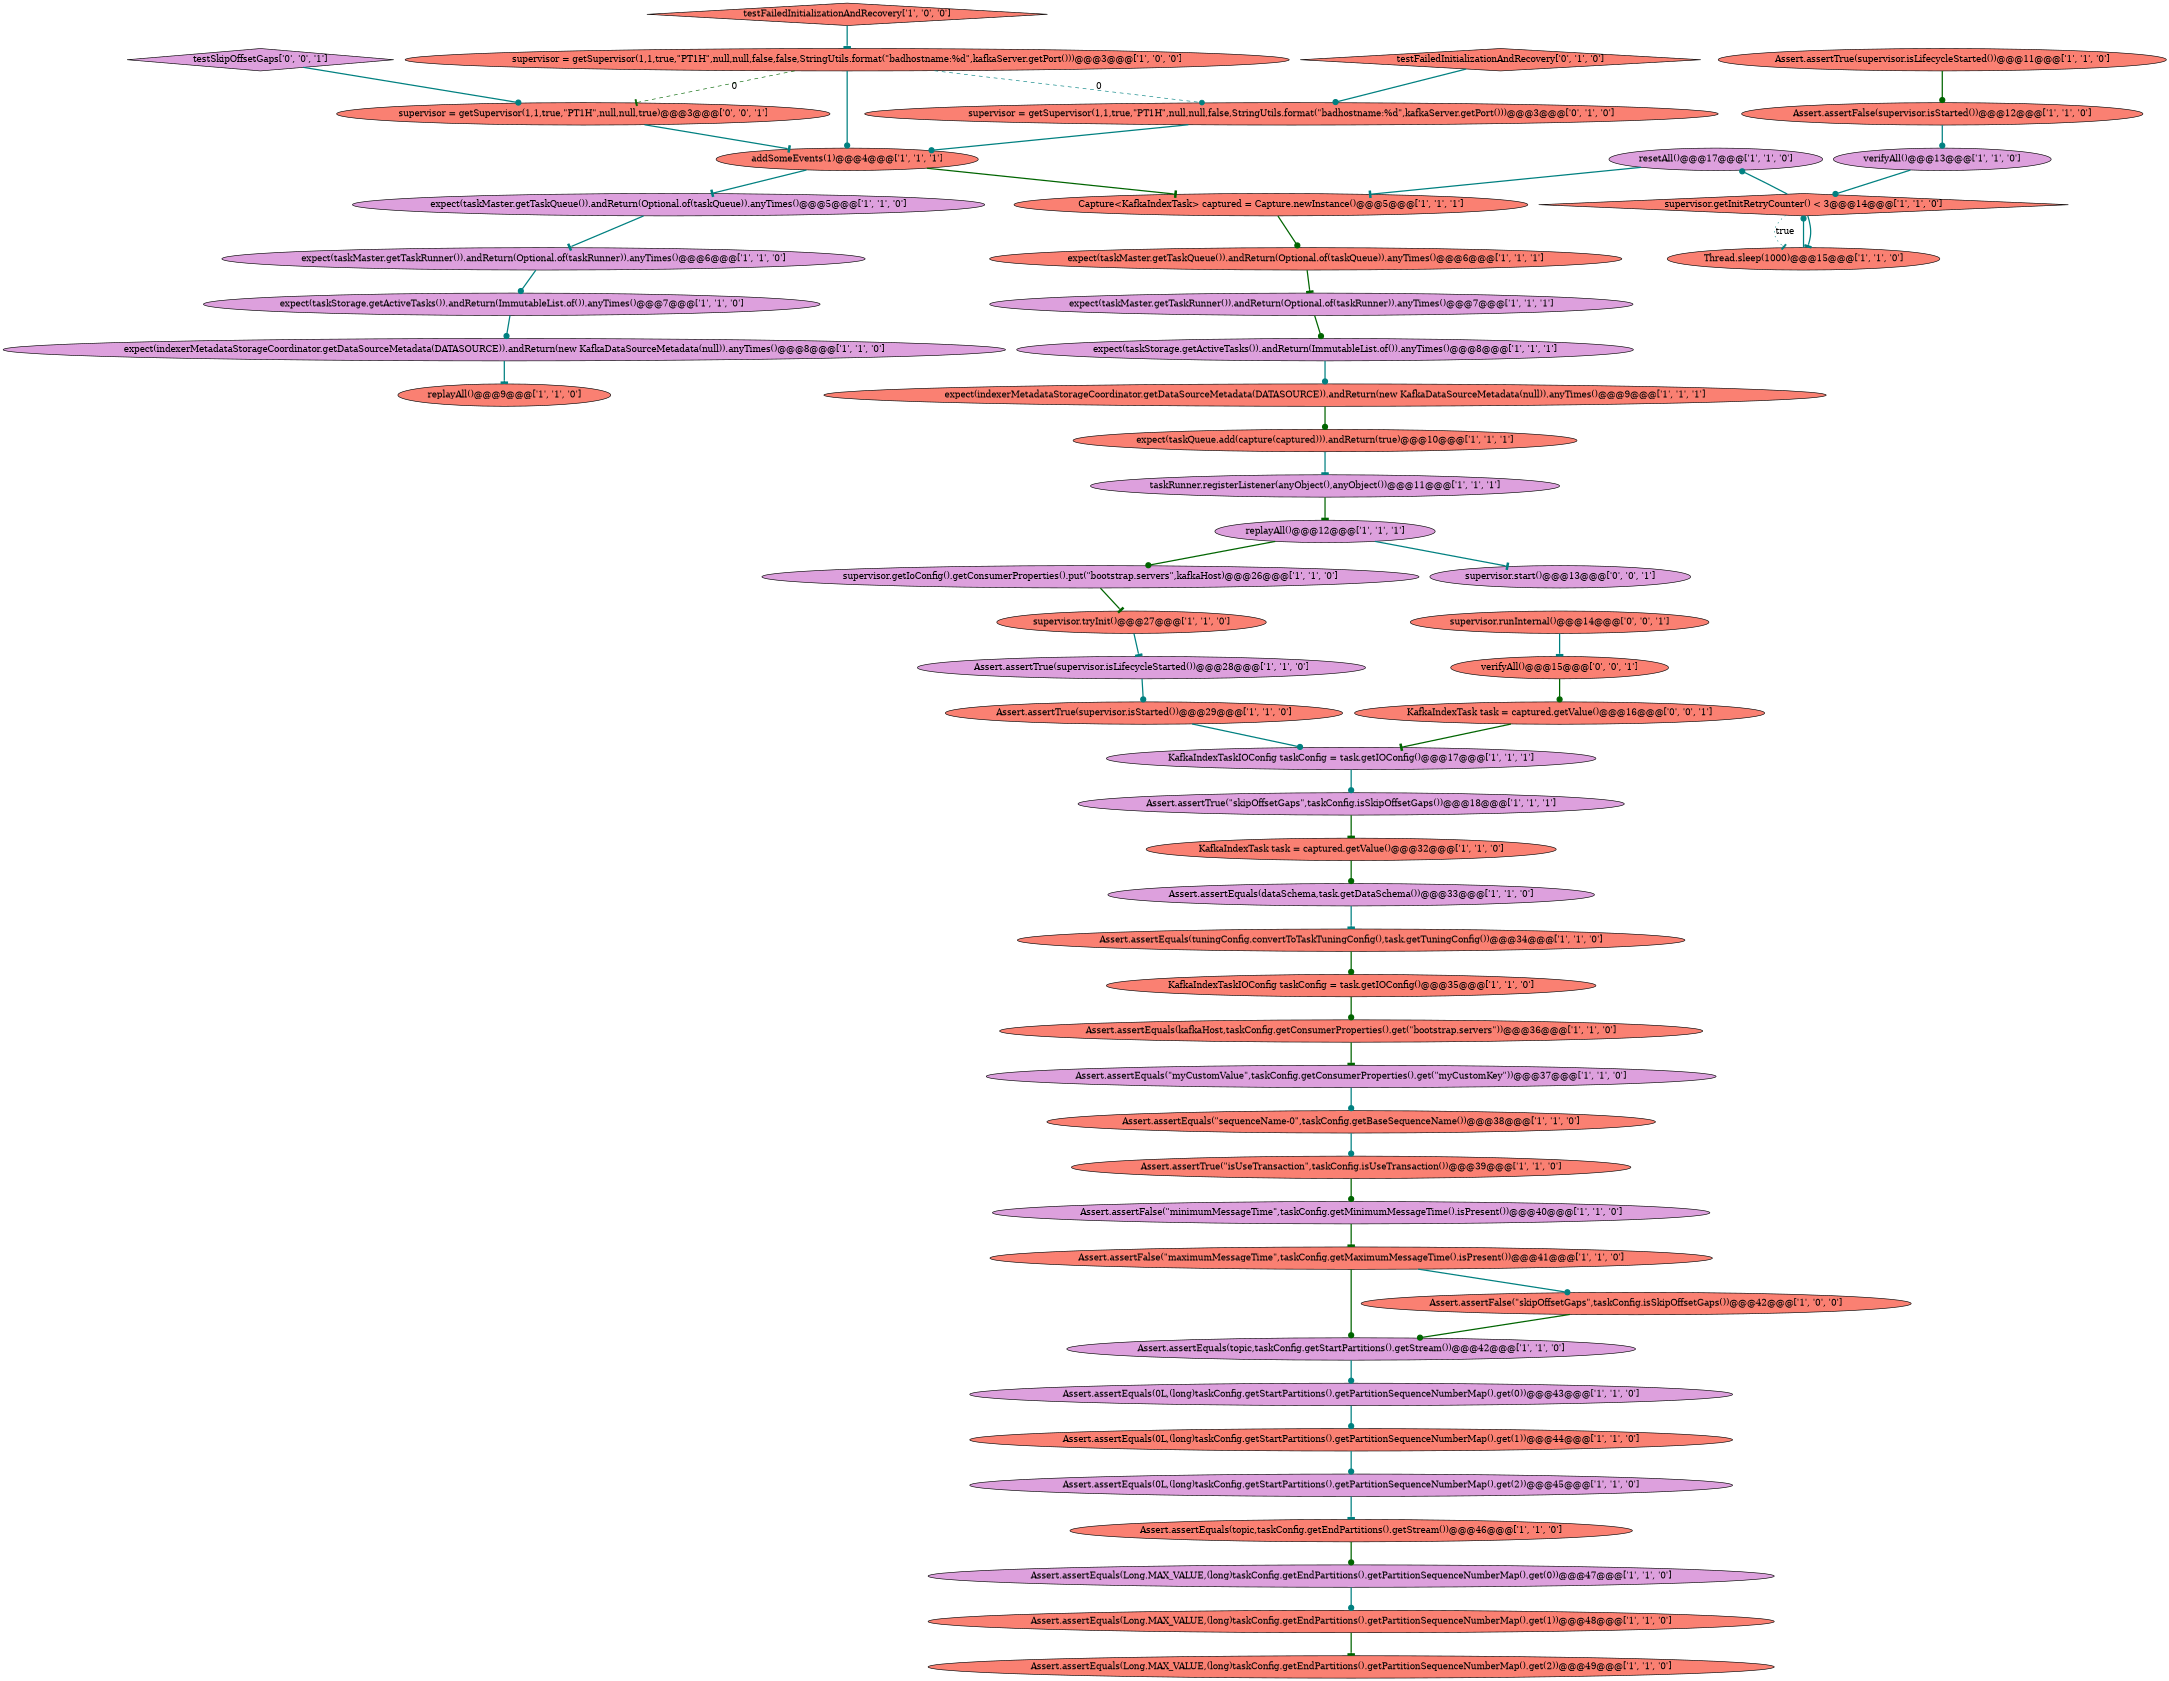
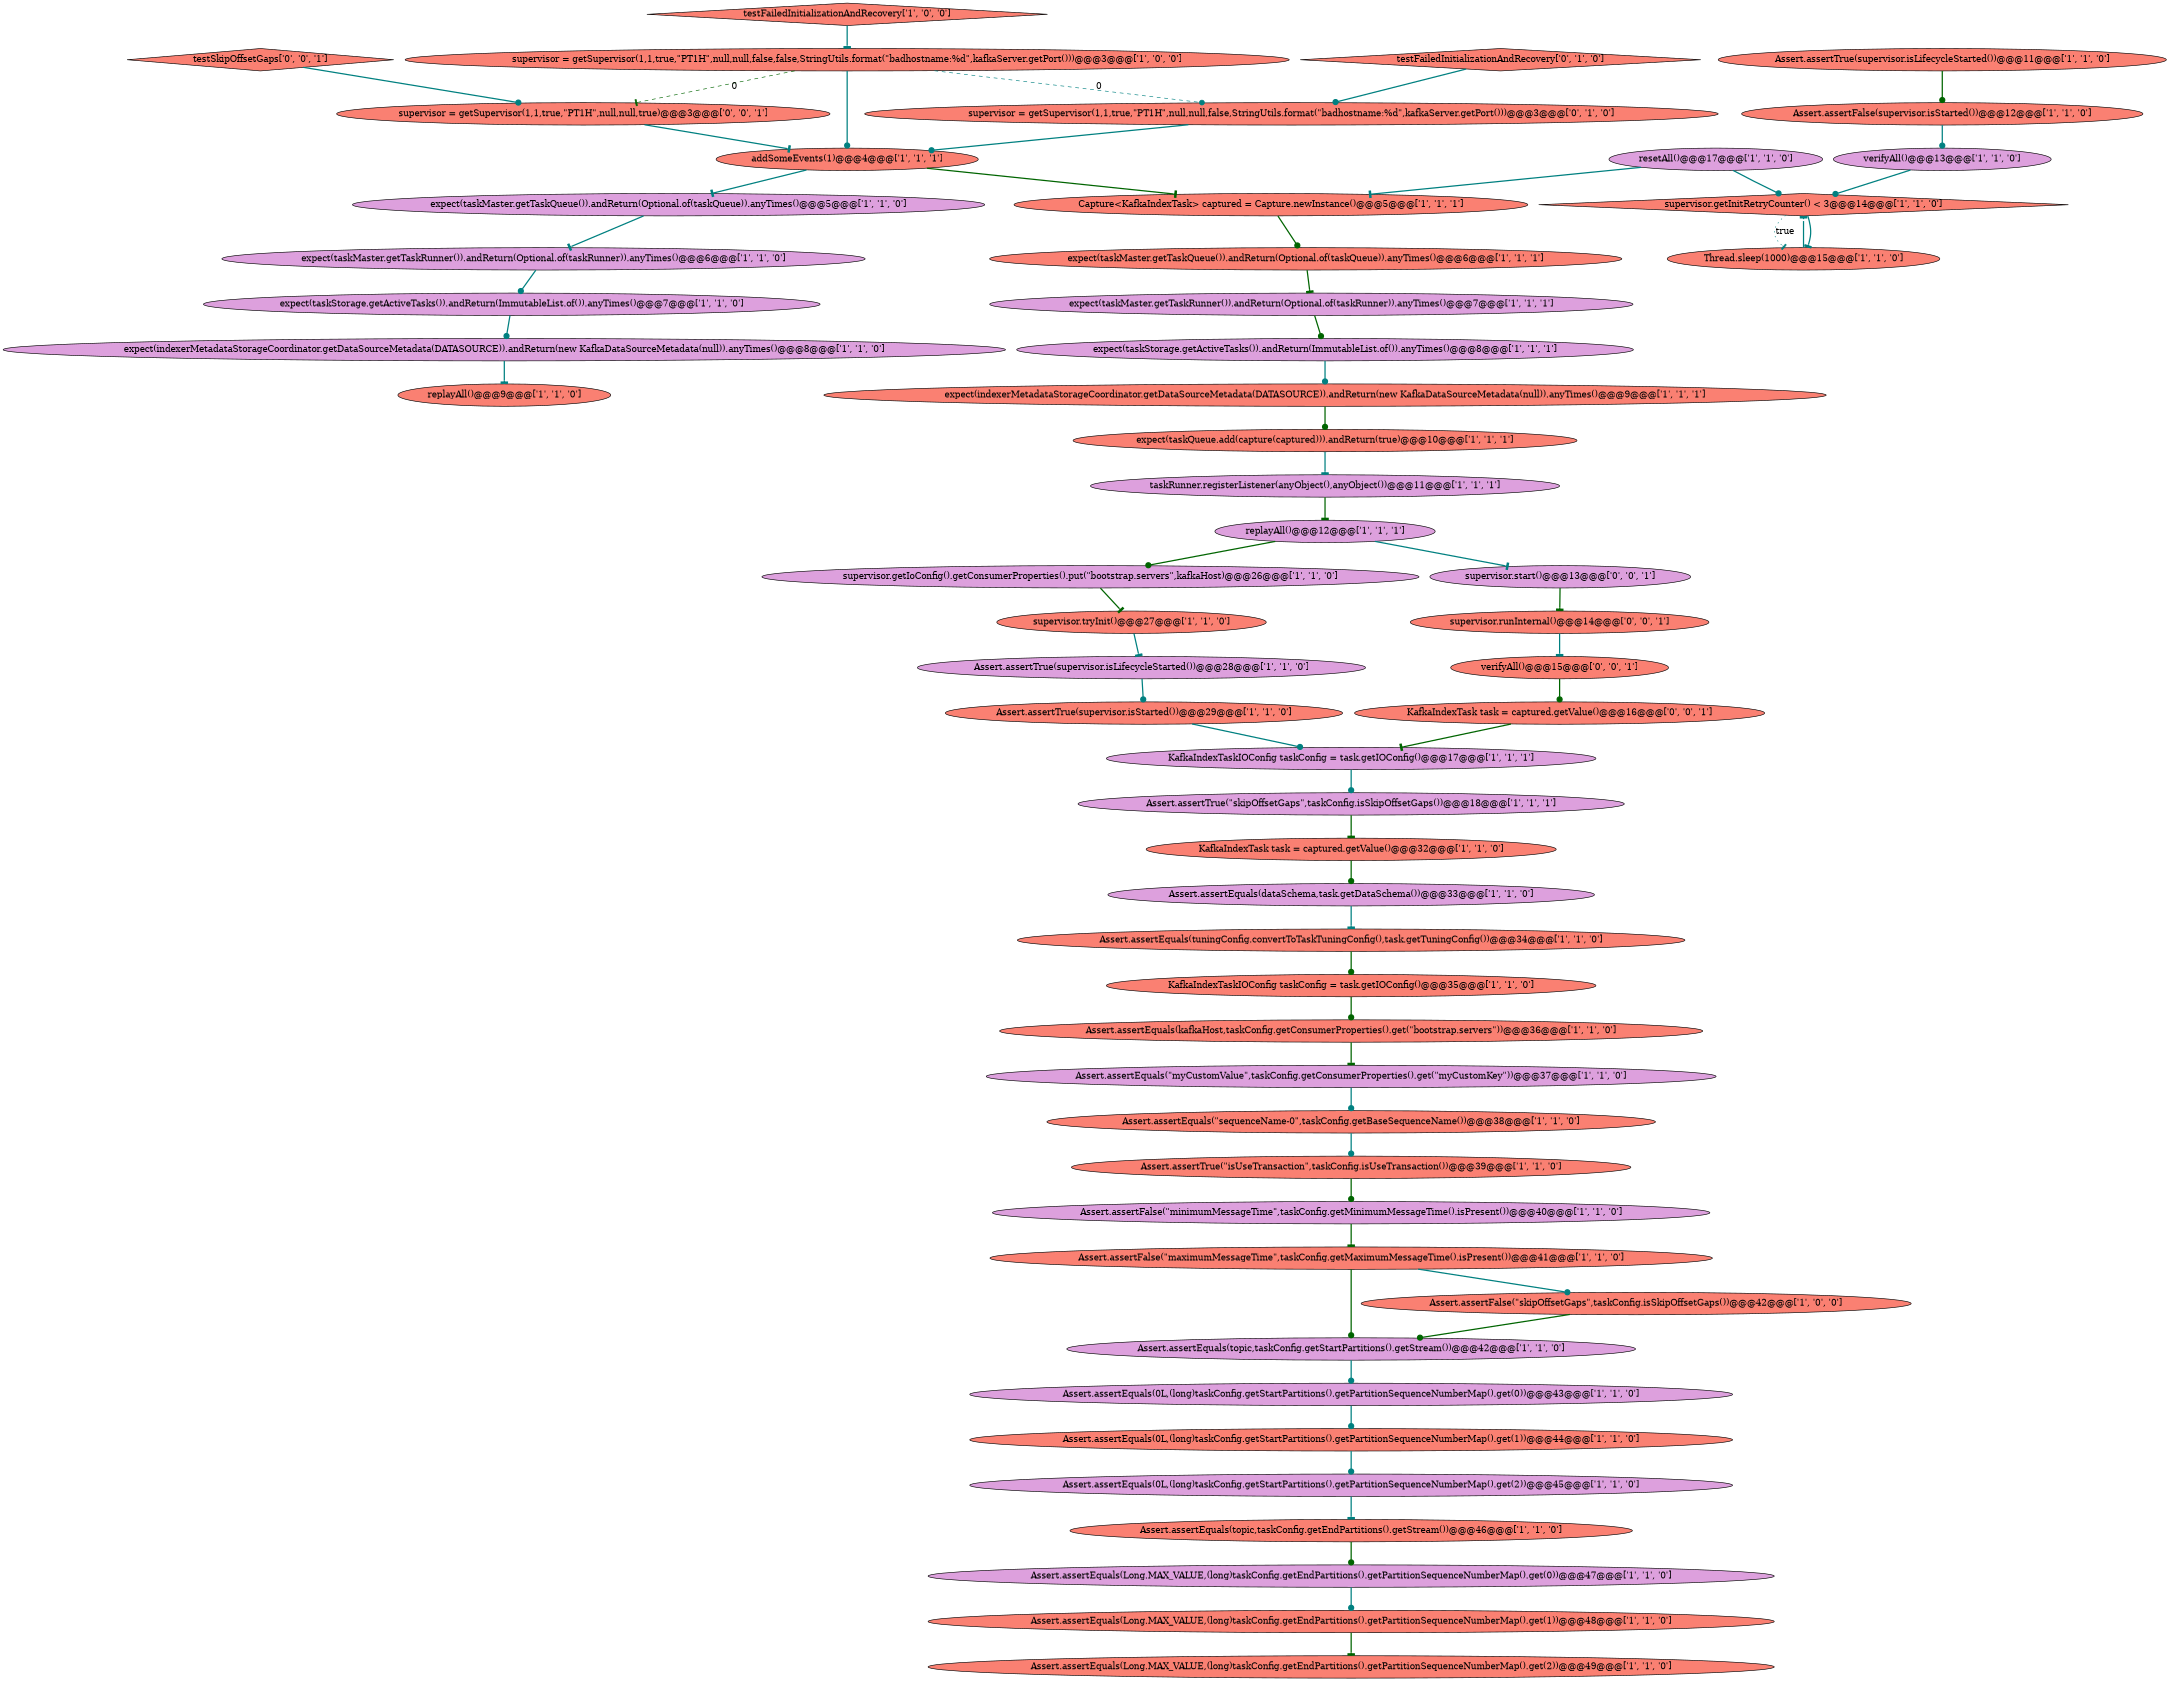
node "testSkipOffsetGaps['0', '0', '1']": fillcolor plum -> salmon
edge "supervisor.getInitRetryCounter() < 3@@@14@@@['1', '1', '0']" -> "resetAll()@@@17@@@['1', '1', '0']": reversed
edge "Thread.sleep(1000)@@@15@@@['1', '1', '0']" -> "supervisor.getInitRetryCounter() < 3@@@14@@@['1', '1', '0']": arrowhead dot -> tee
edge "supervisor.start()@@@13@@@['0', '0', '1']" -> "supervisor.runInternal()@@@14@@@['0', '0', '1']": added
